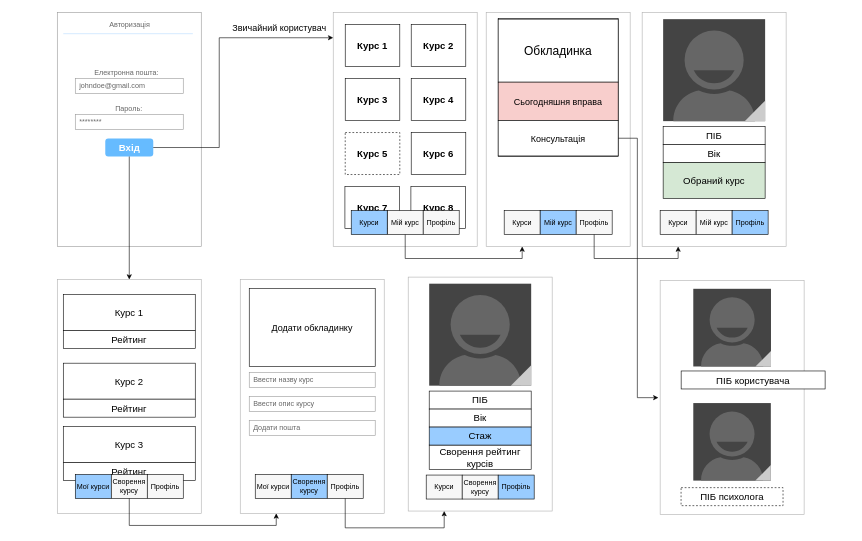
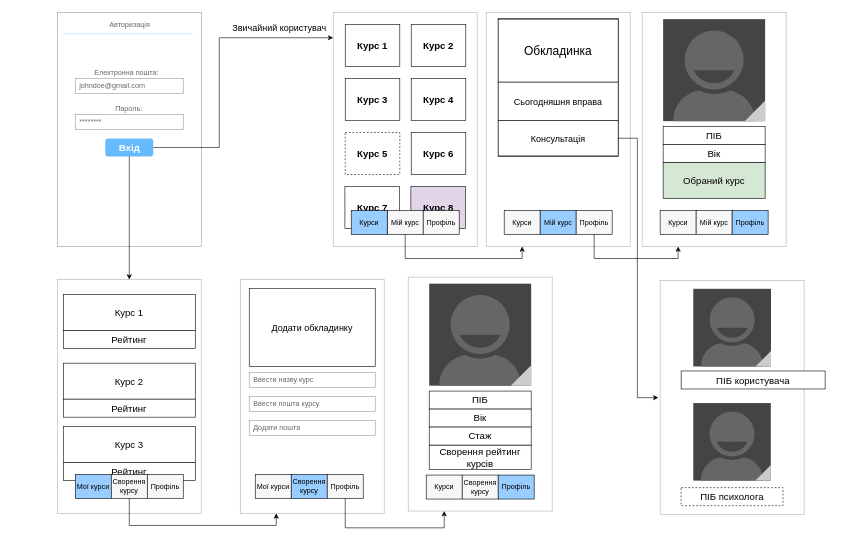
node "Сьогодняшня вправа": fillcolor #f8cecc -> #ffffff
node "Курс 8": fillcolor #ffffff -> #e1d5e7
node "Ввести опис курсу": label "Ввести опис курсу" -> "Ввести пошта курсу"
node "Стаж": fillcolor #99ccff -> #ffffff
